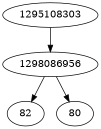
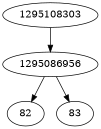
node "1298086956": label "1298086956" -> "1295086956"
node "80": label "80" -> "83"
